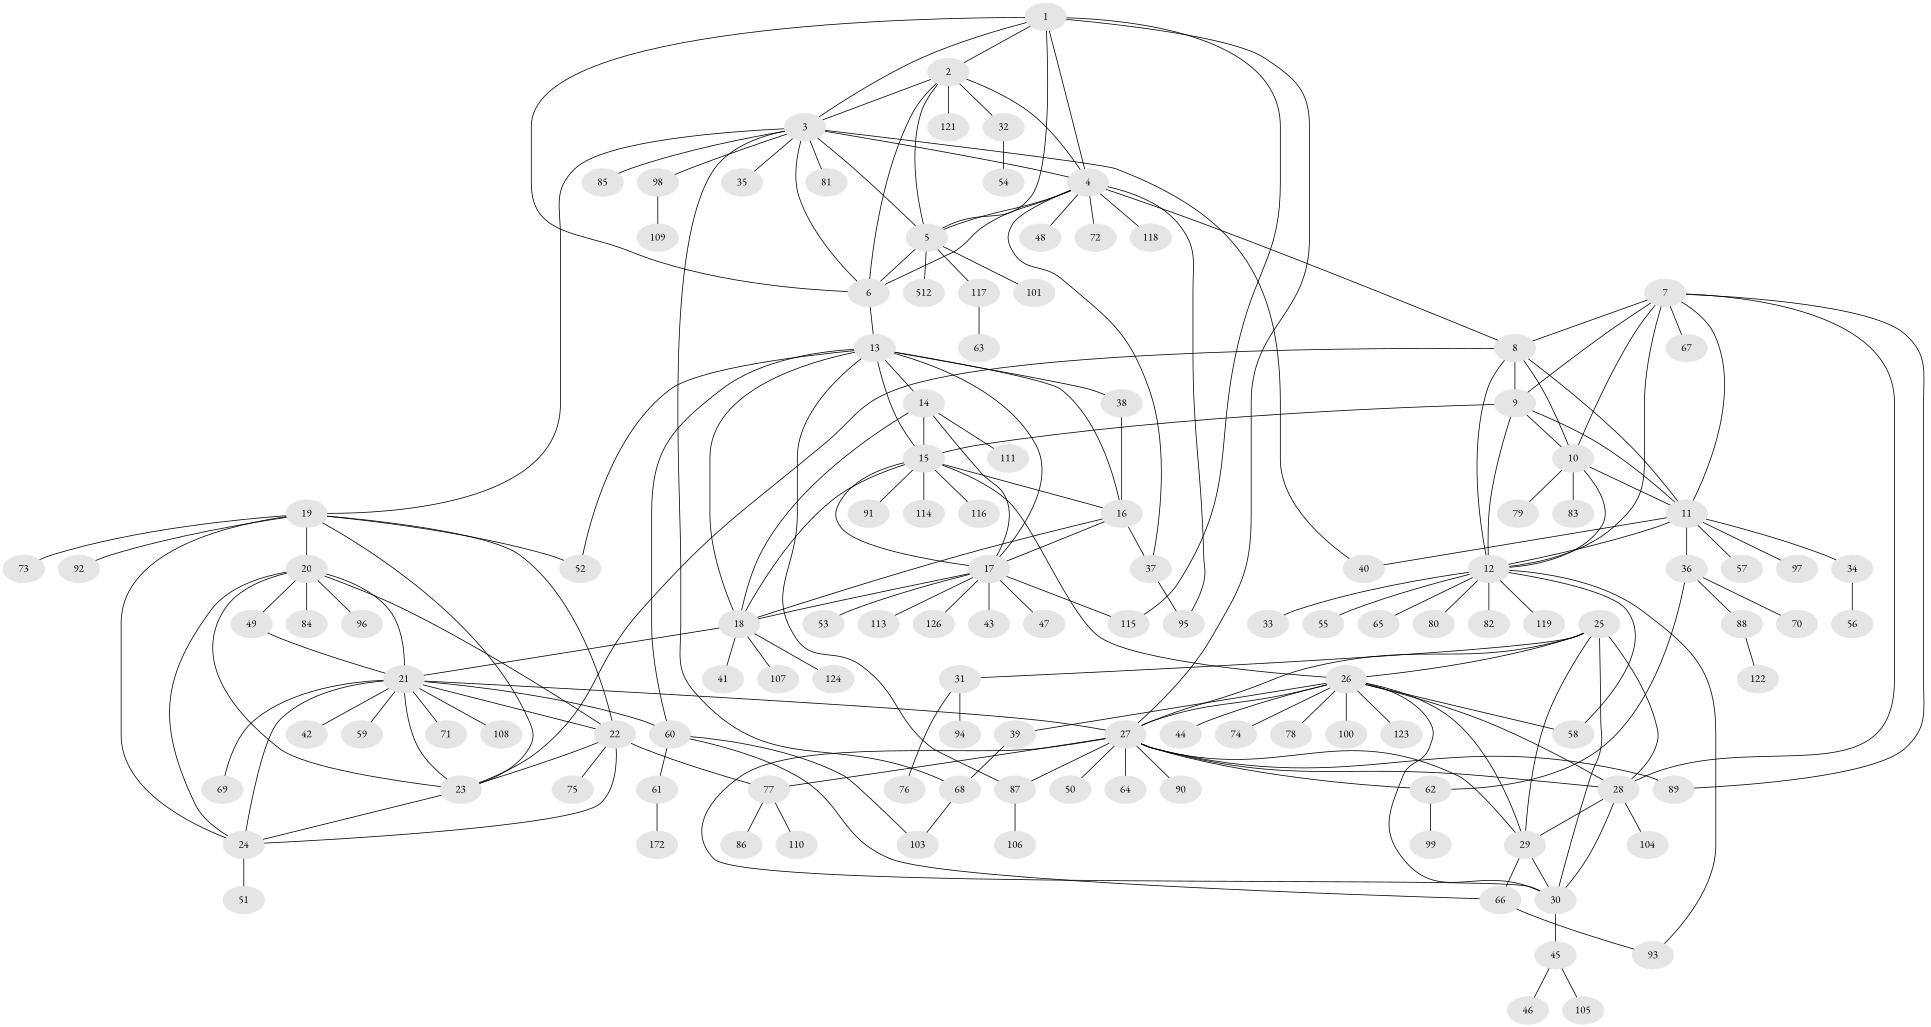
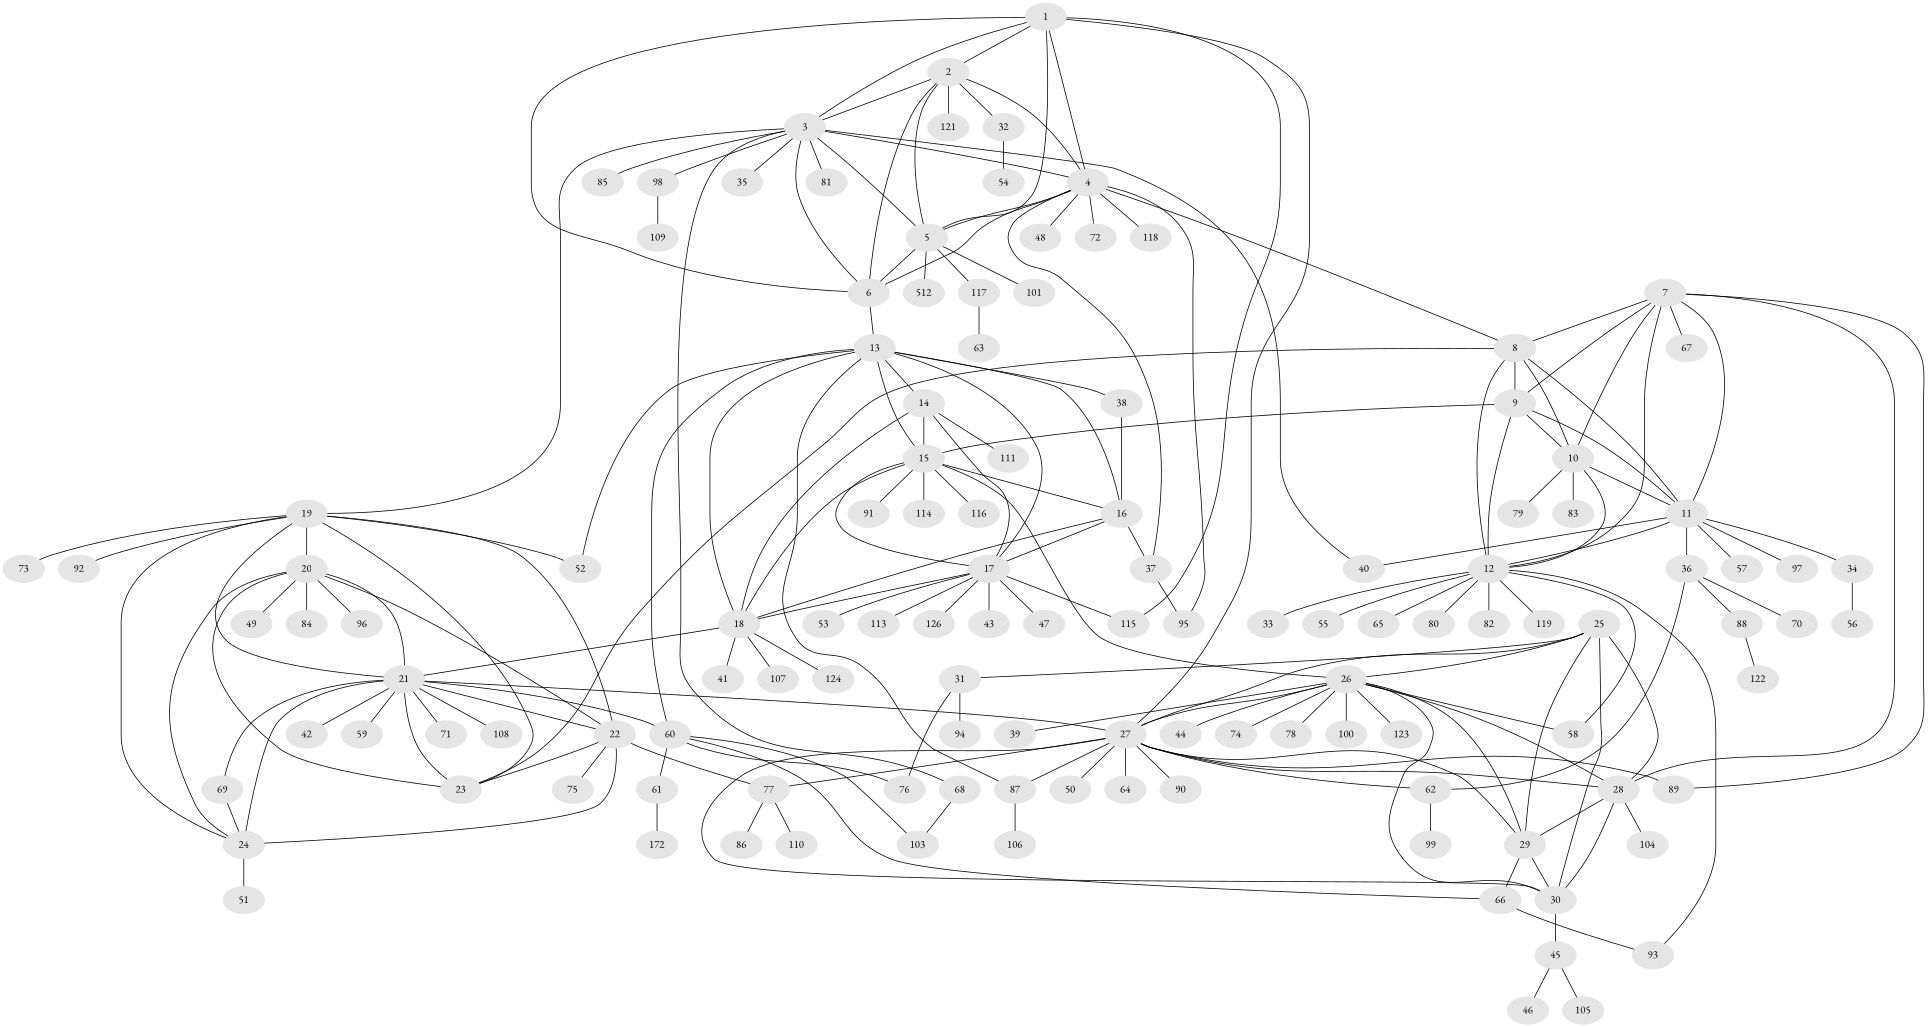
edge "49" -- "21": now "19" -- "21"
edge "39" -- "68": removed
edge "60" -- "76": added
edge "23" -- "24": now "69" -- "24"
